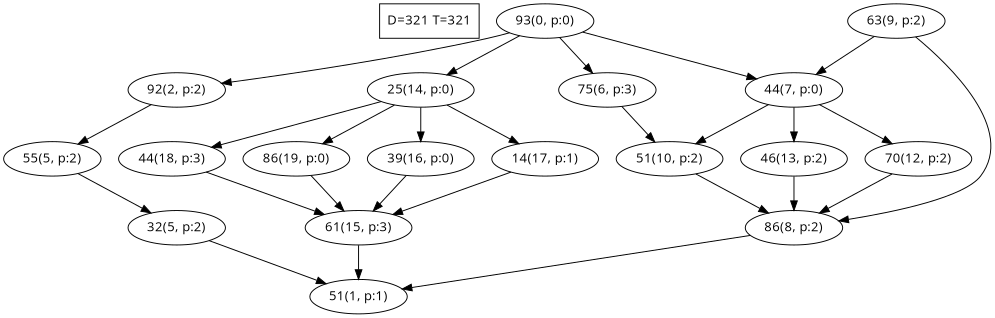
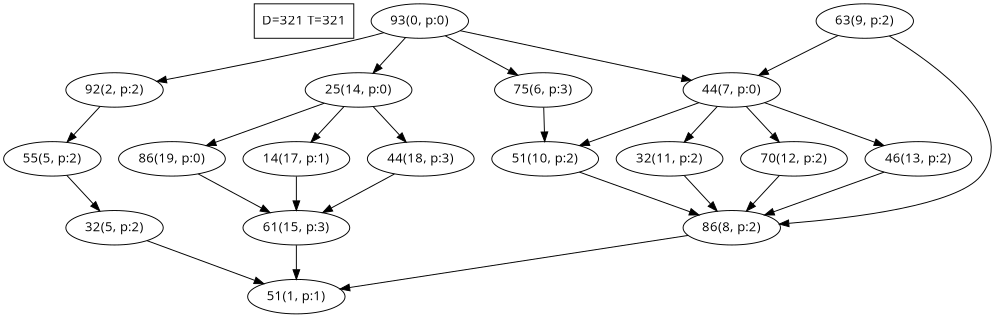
node "39(16, p:0)": removed
node "32(11, p:2)": added
